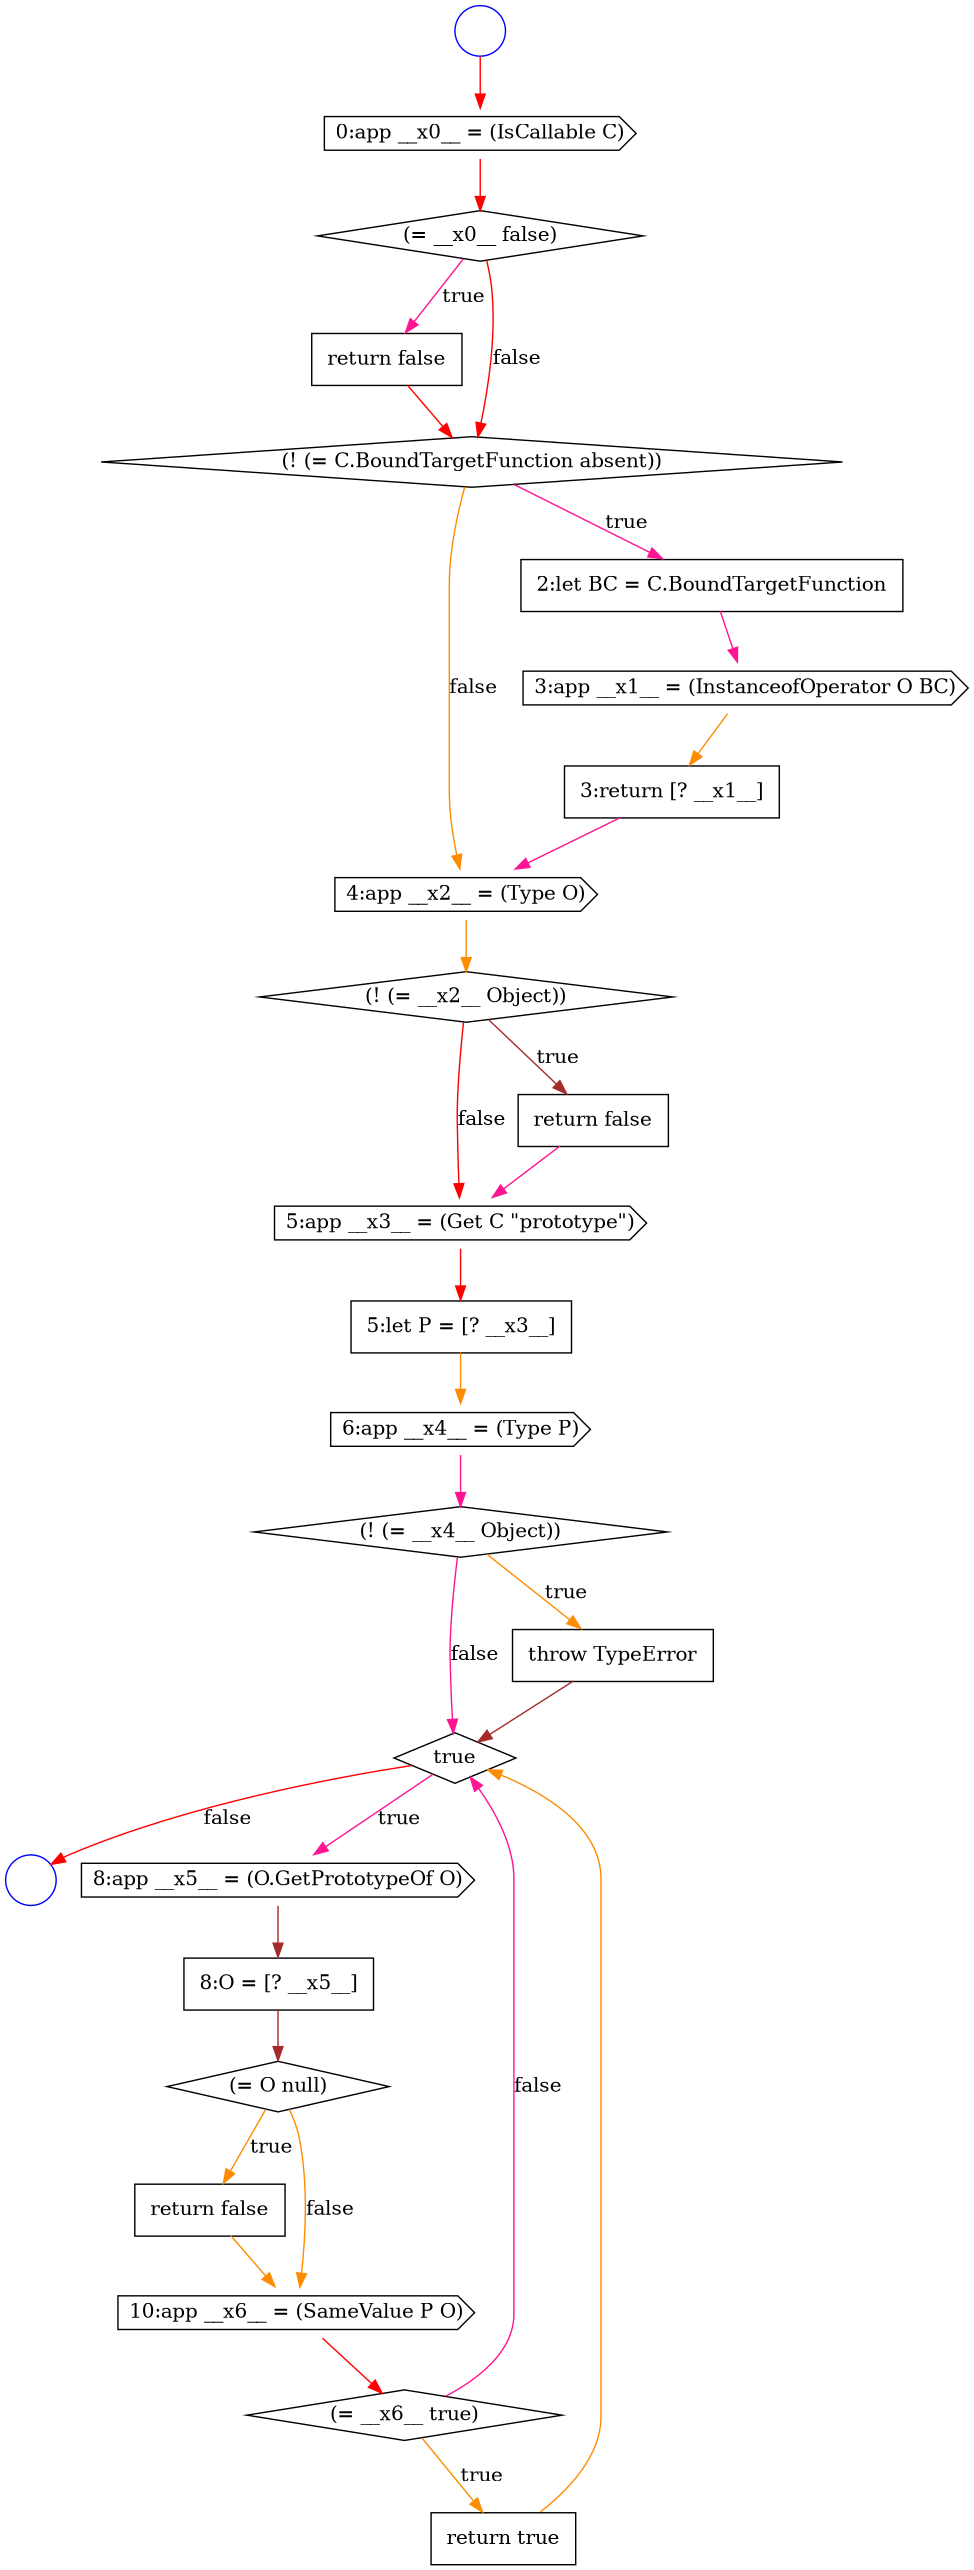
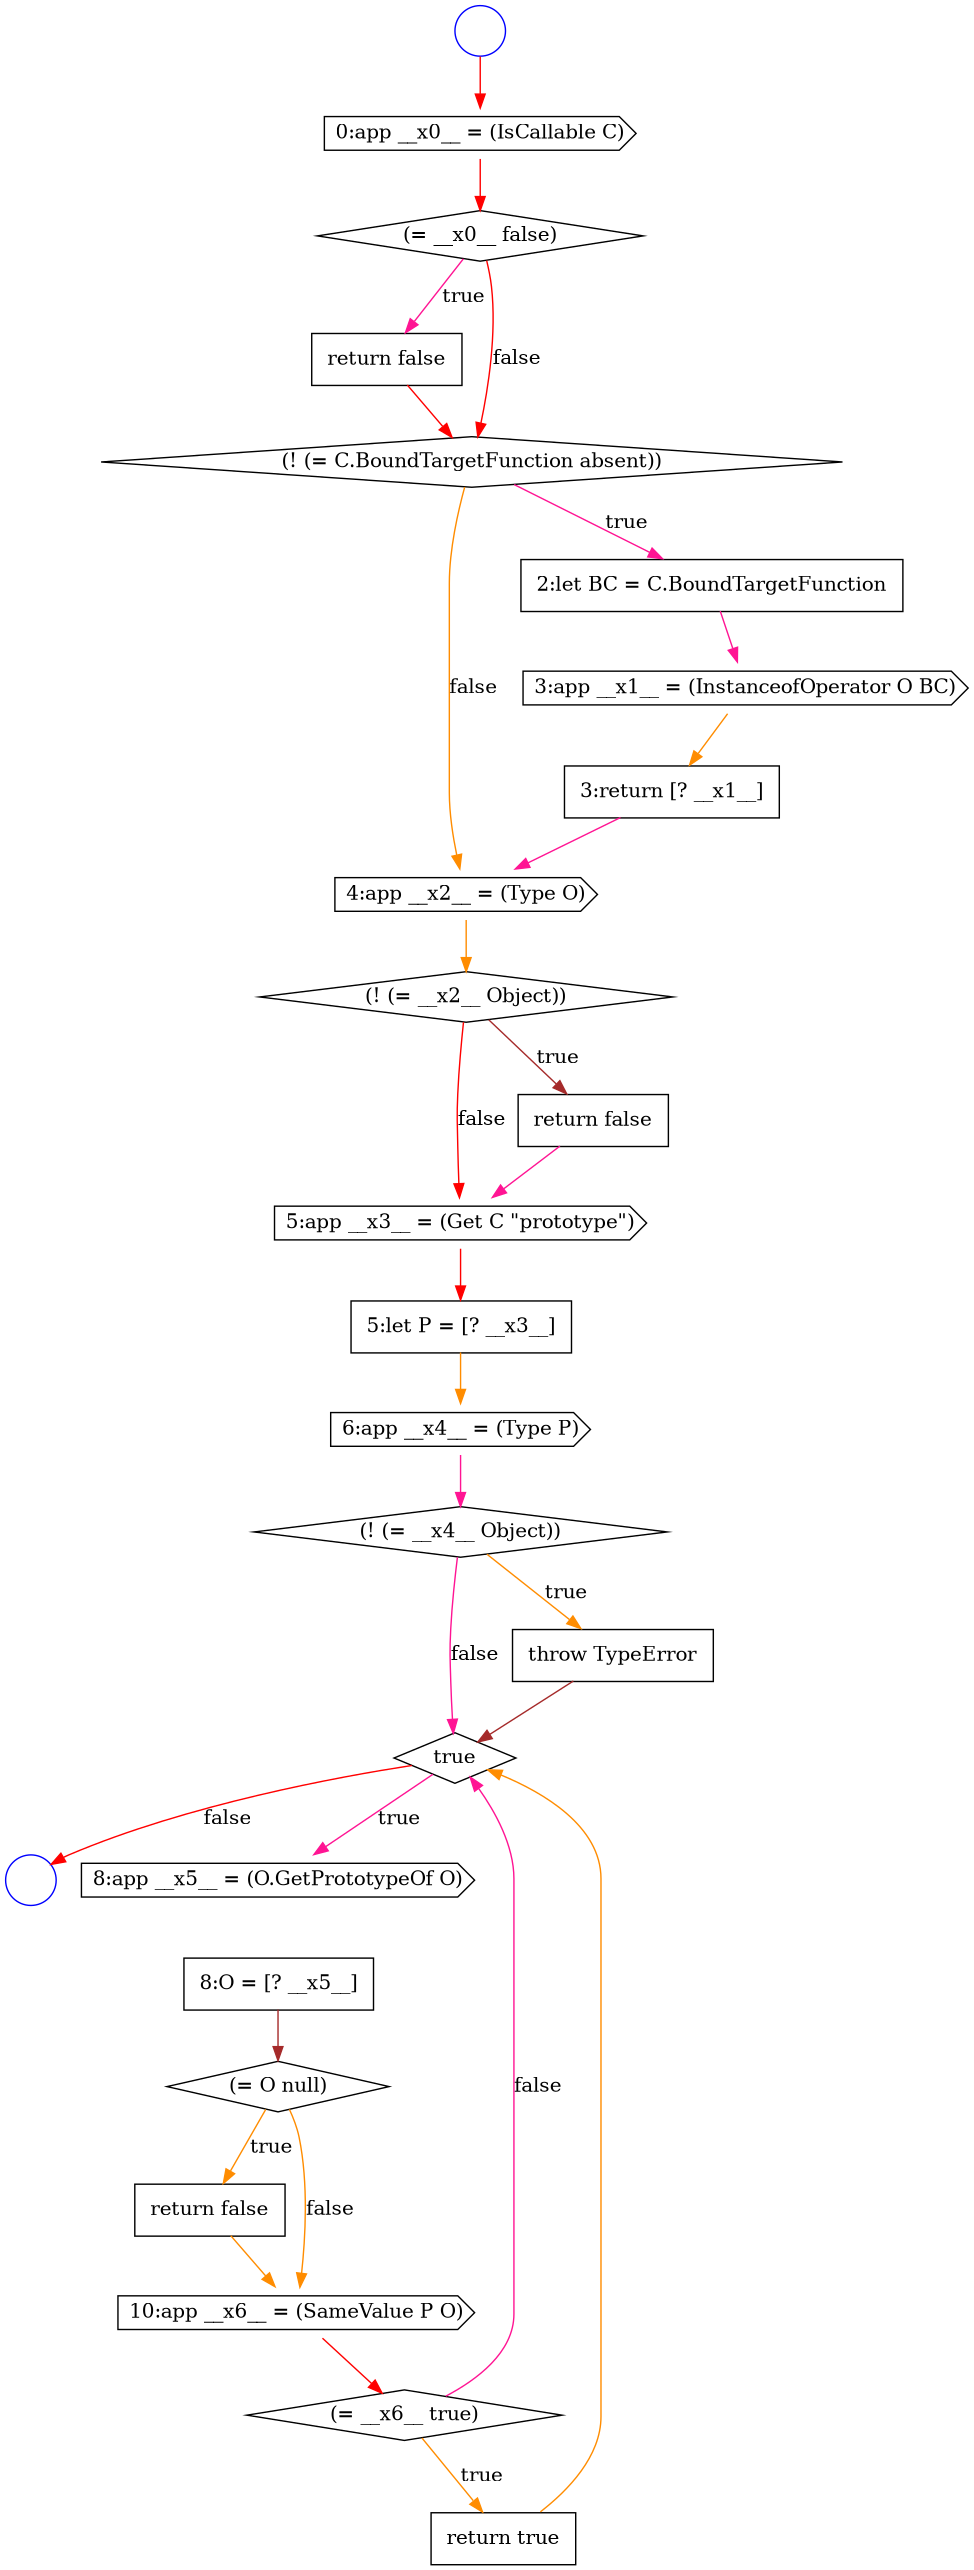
edge "8:app __x5__ = (O.GetPrototypeOf O)" -> "8:O = [? __x5__]": removed
